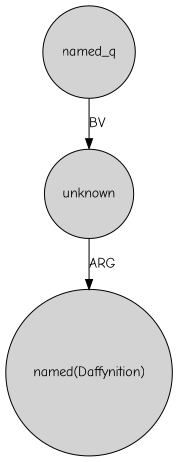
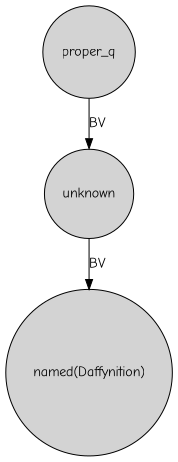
node "named_q": label "named_q" -> "proper_q"
edge "unknown" -> "named(Daffynition)": label "ARG" -> "BV"
